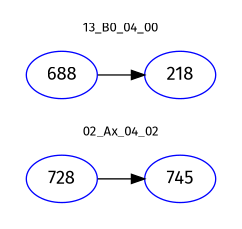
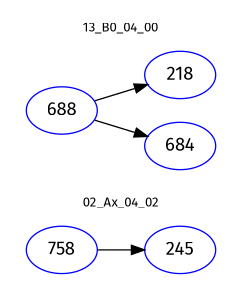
node "684": added
node "728": label "728" -> "758"
node "745": label "745" -> "245"
